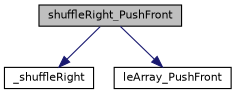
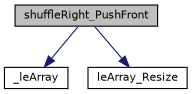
node "_shuffleRight": label "_shuffleRight" -> "_leArray"
node "leArray_PushFront": label "leArray_PushFront" -> "leArray_Resize"
